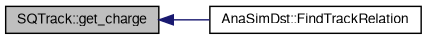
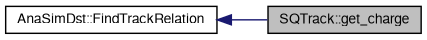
edge "AnaSimDst::FindTrackRelation" -> "SQTrack::get_charge": reversed
